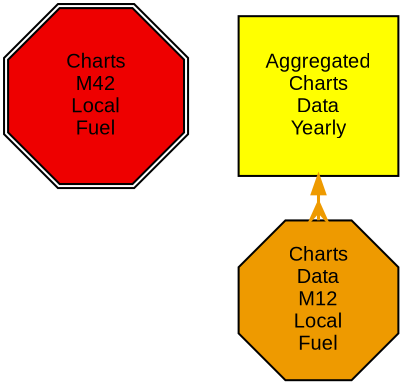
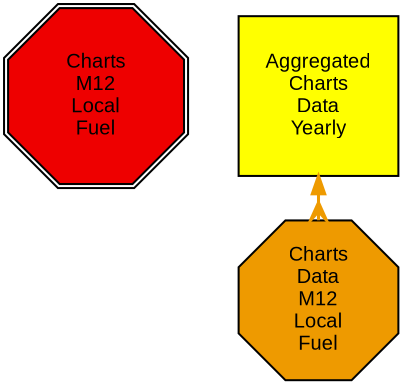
node "Charts M42 Local Fuel": label "Charts M42 Local Fuel" -> "Charts M12 Local Fuel"
